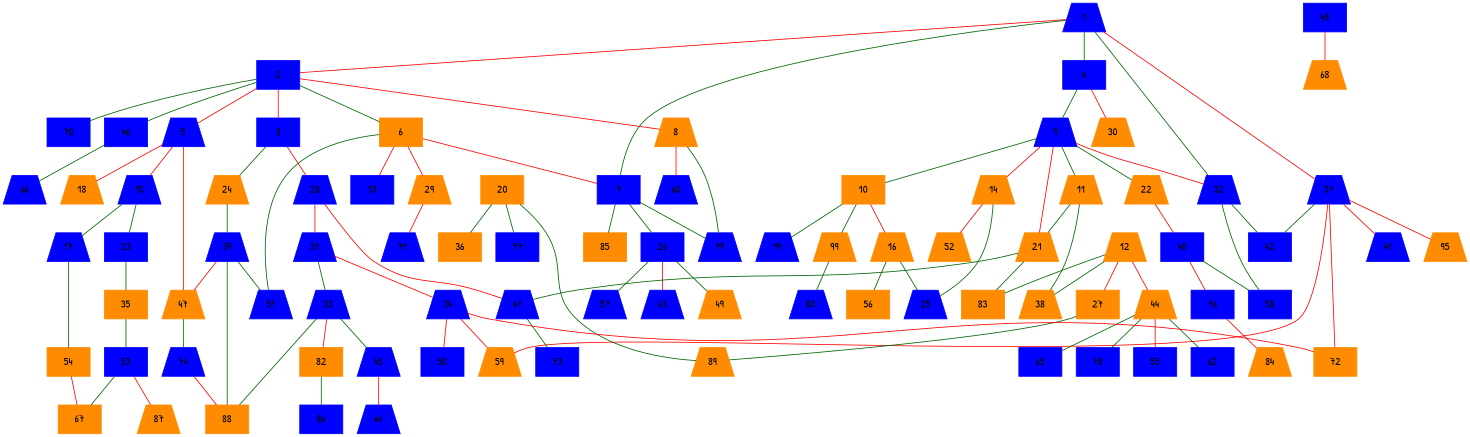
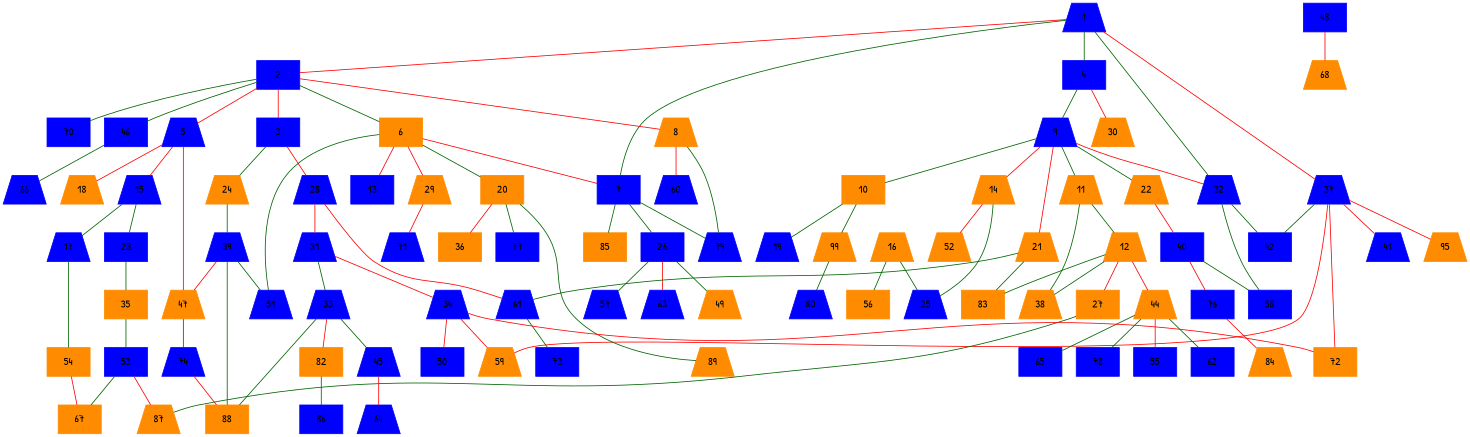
edge "6" -- "20": added
edge "20" -- "36": color darkgreen -> red
edge "10" -- "16": removed
edge "11" -- "21": now "11" -- "12"
edge "27" -- "89": now "27" -- "87"
